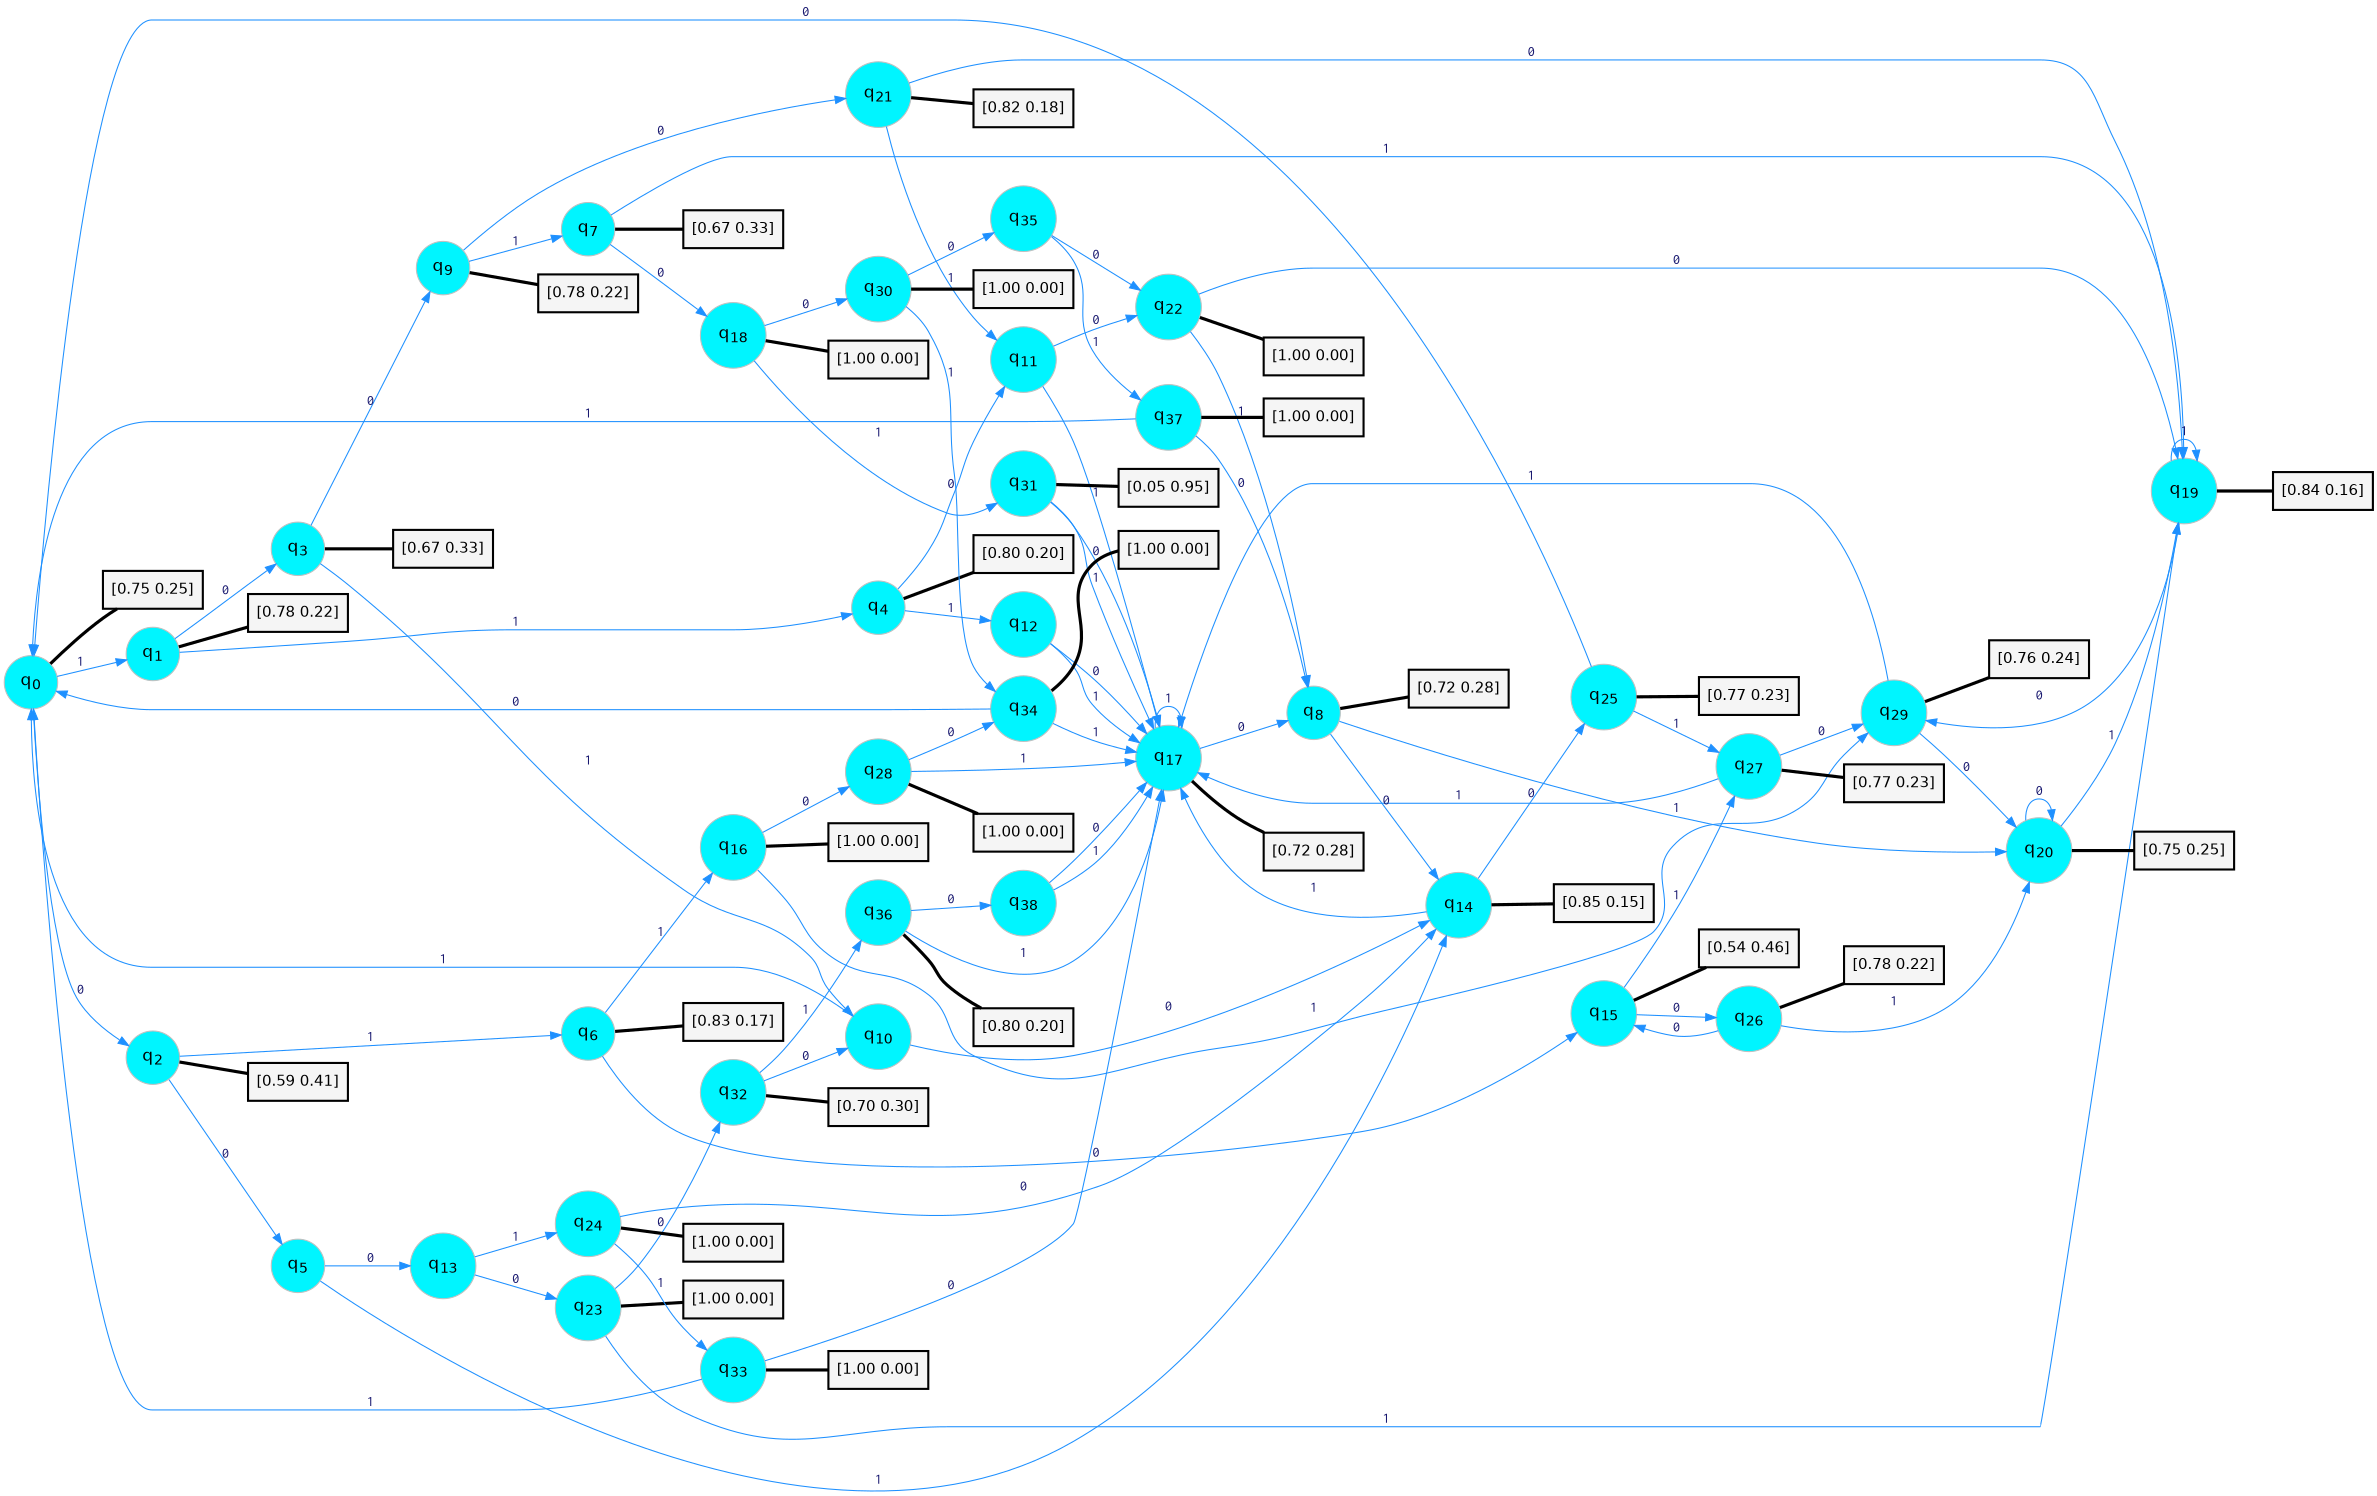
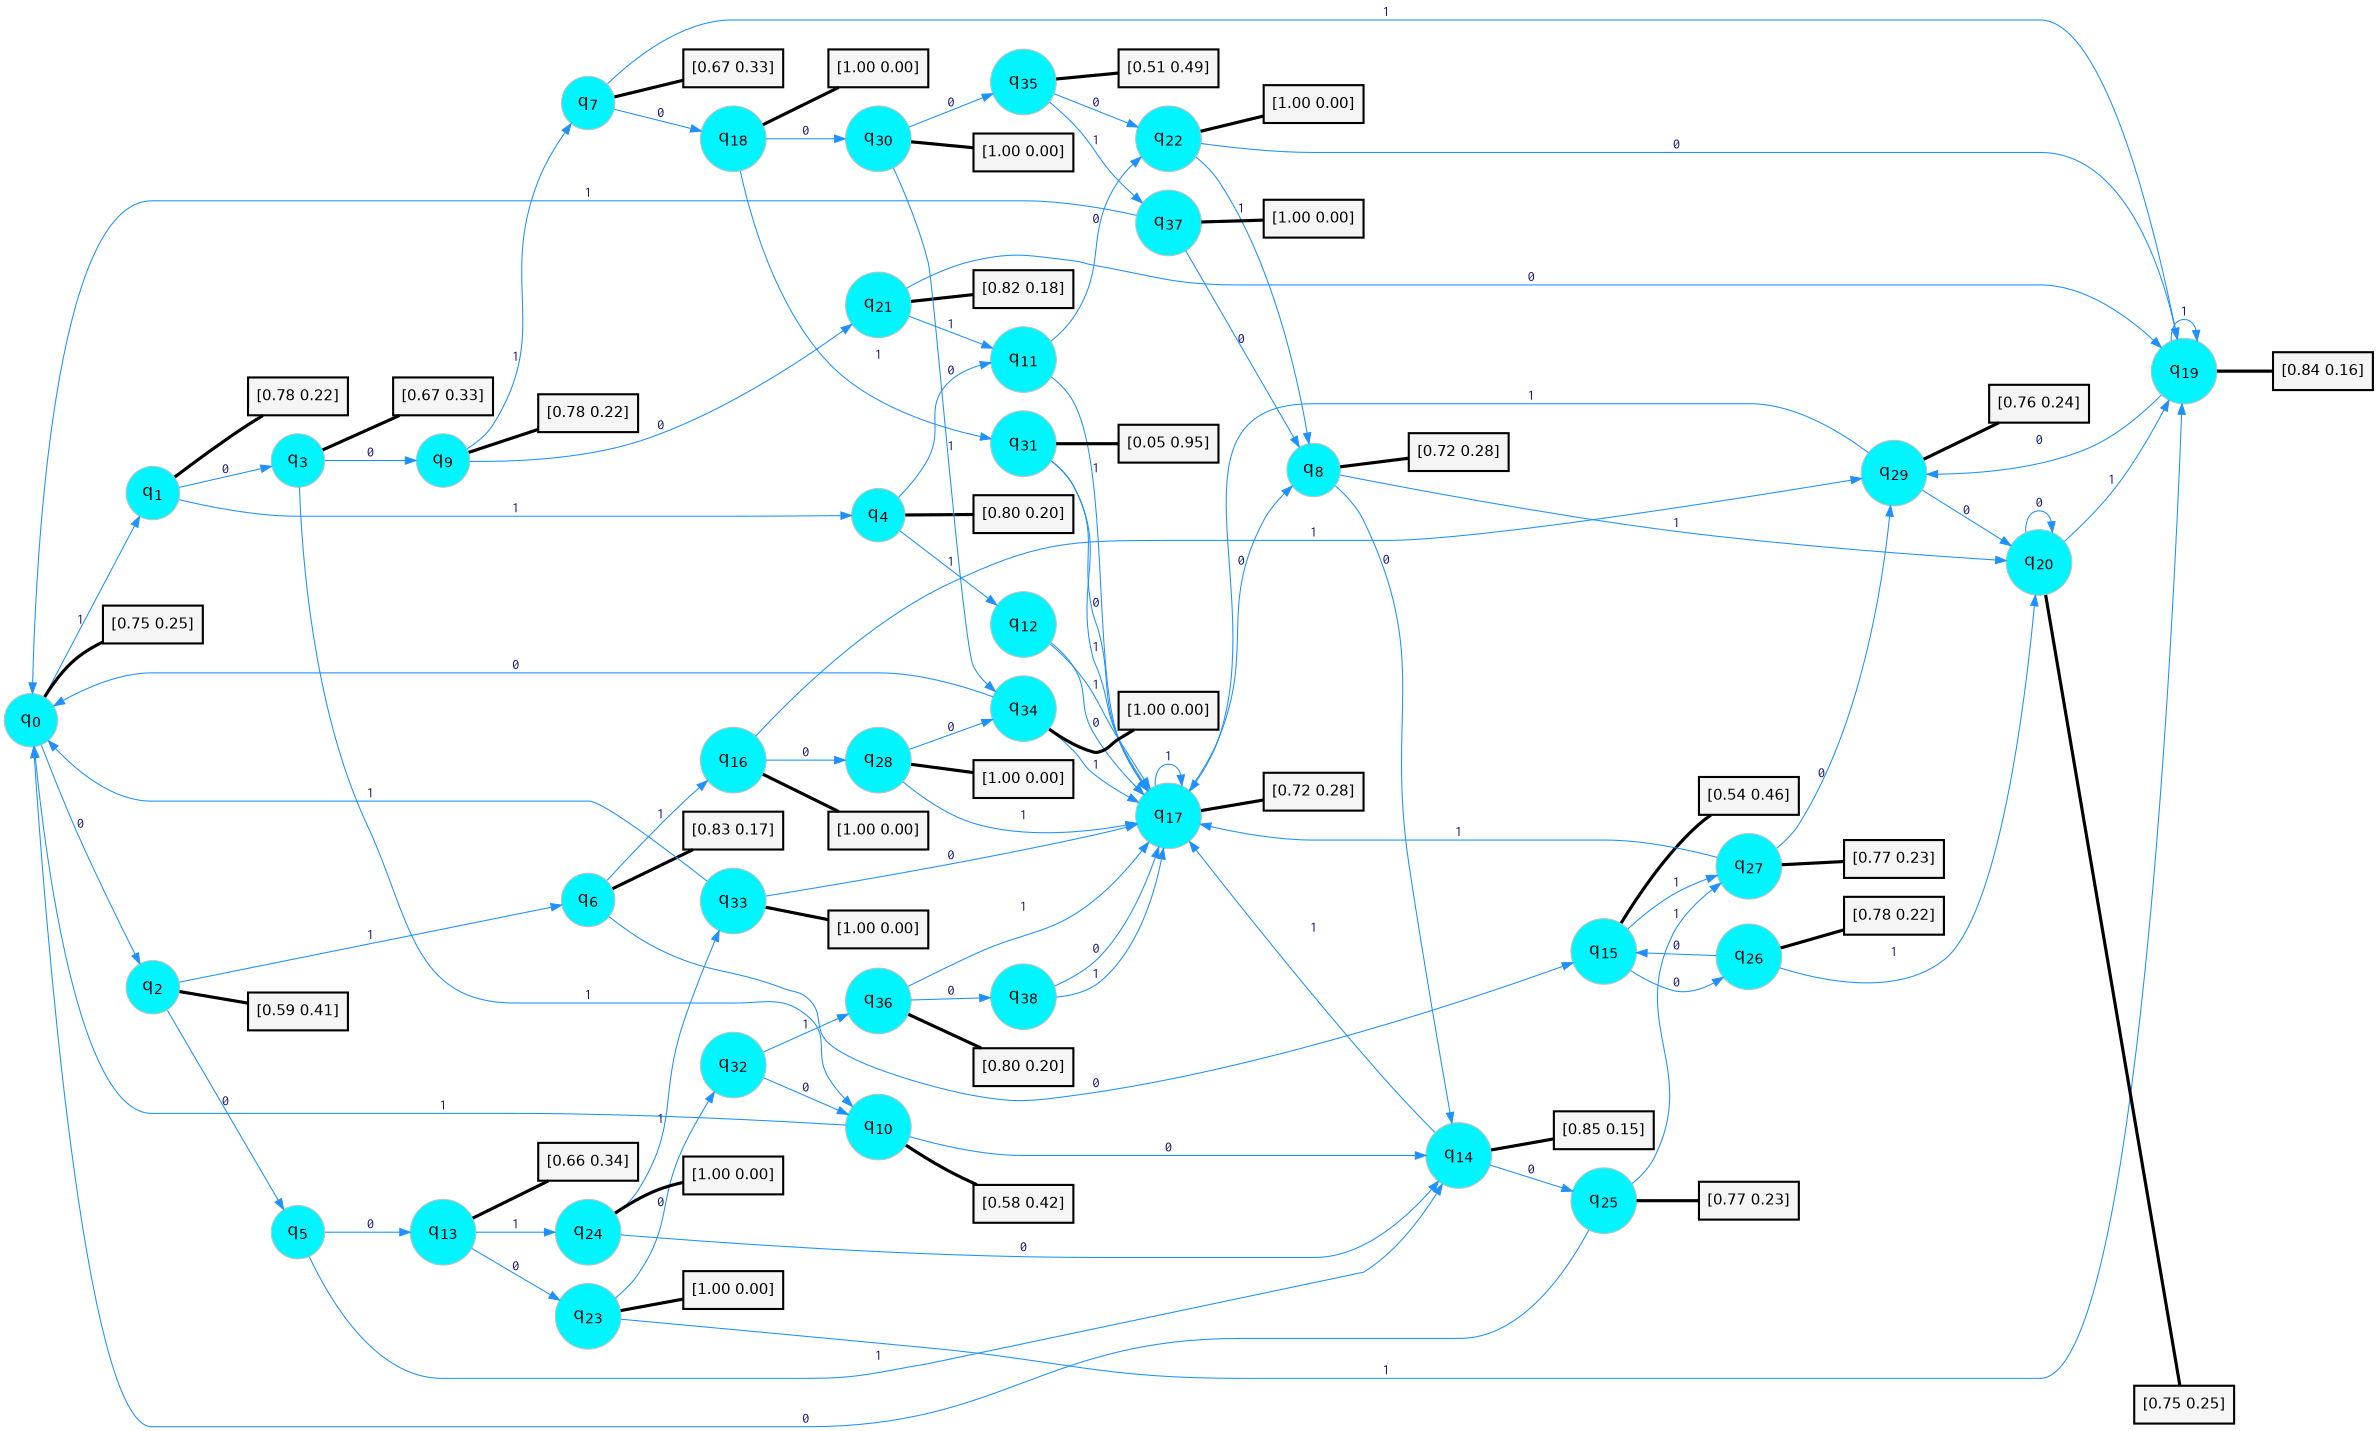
node "[0.51 0.49]": added
node "[0.70 0.30]": removed
node "[0.66 0.34]": added
node "[0.58 0.42]": added
